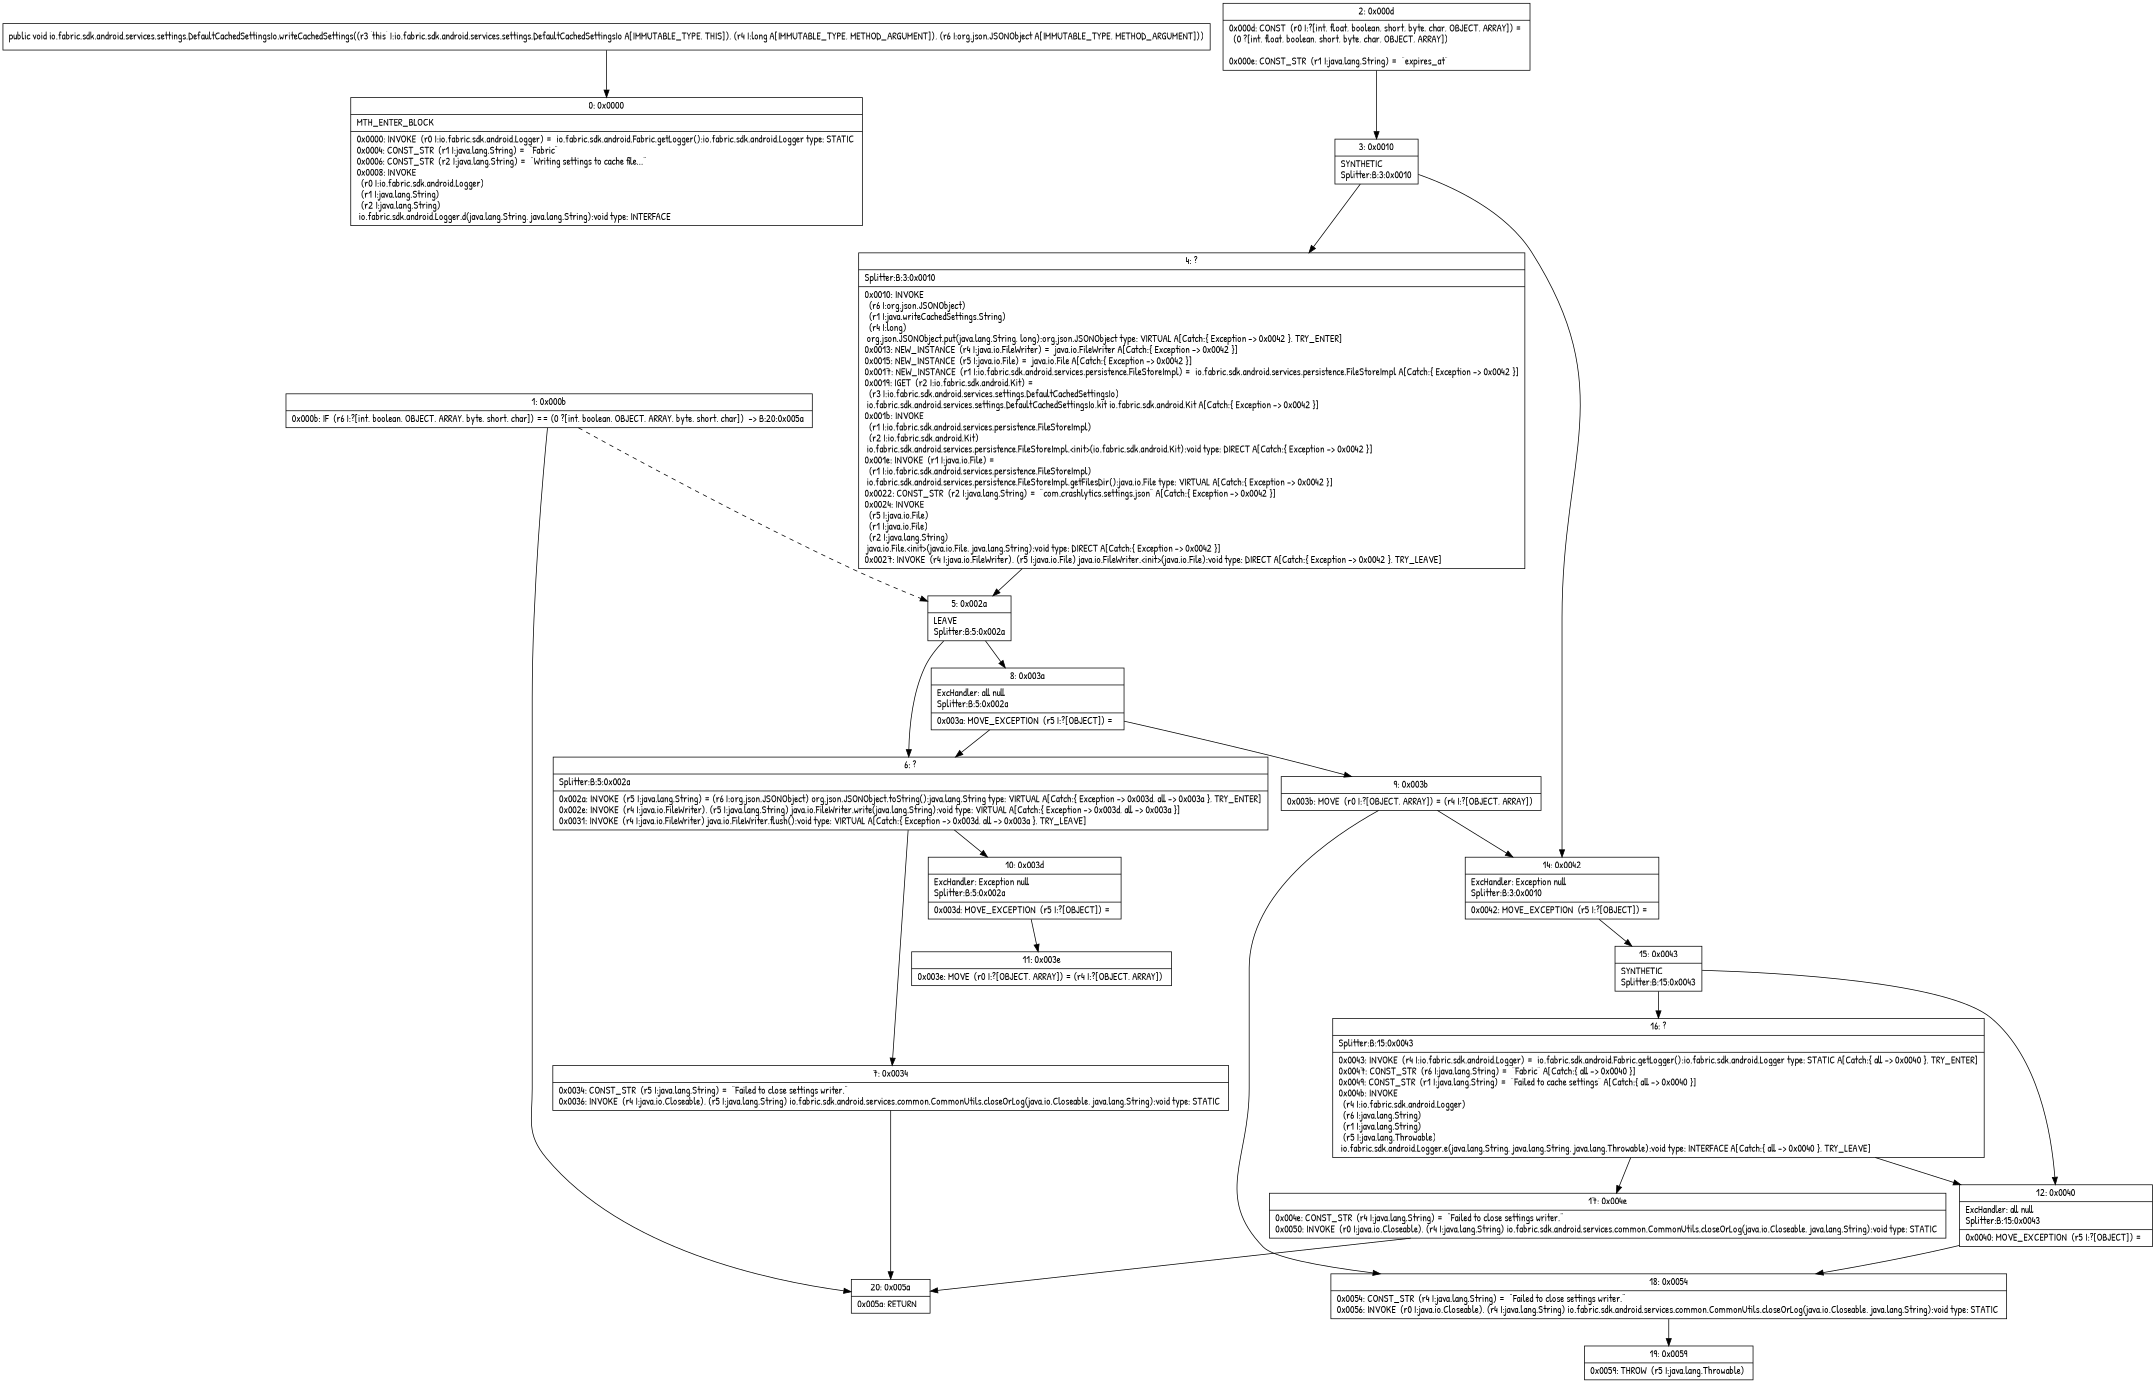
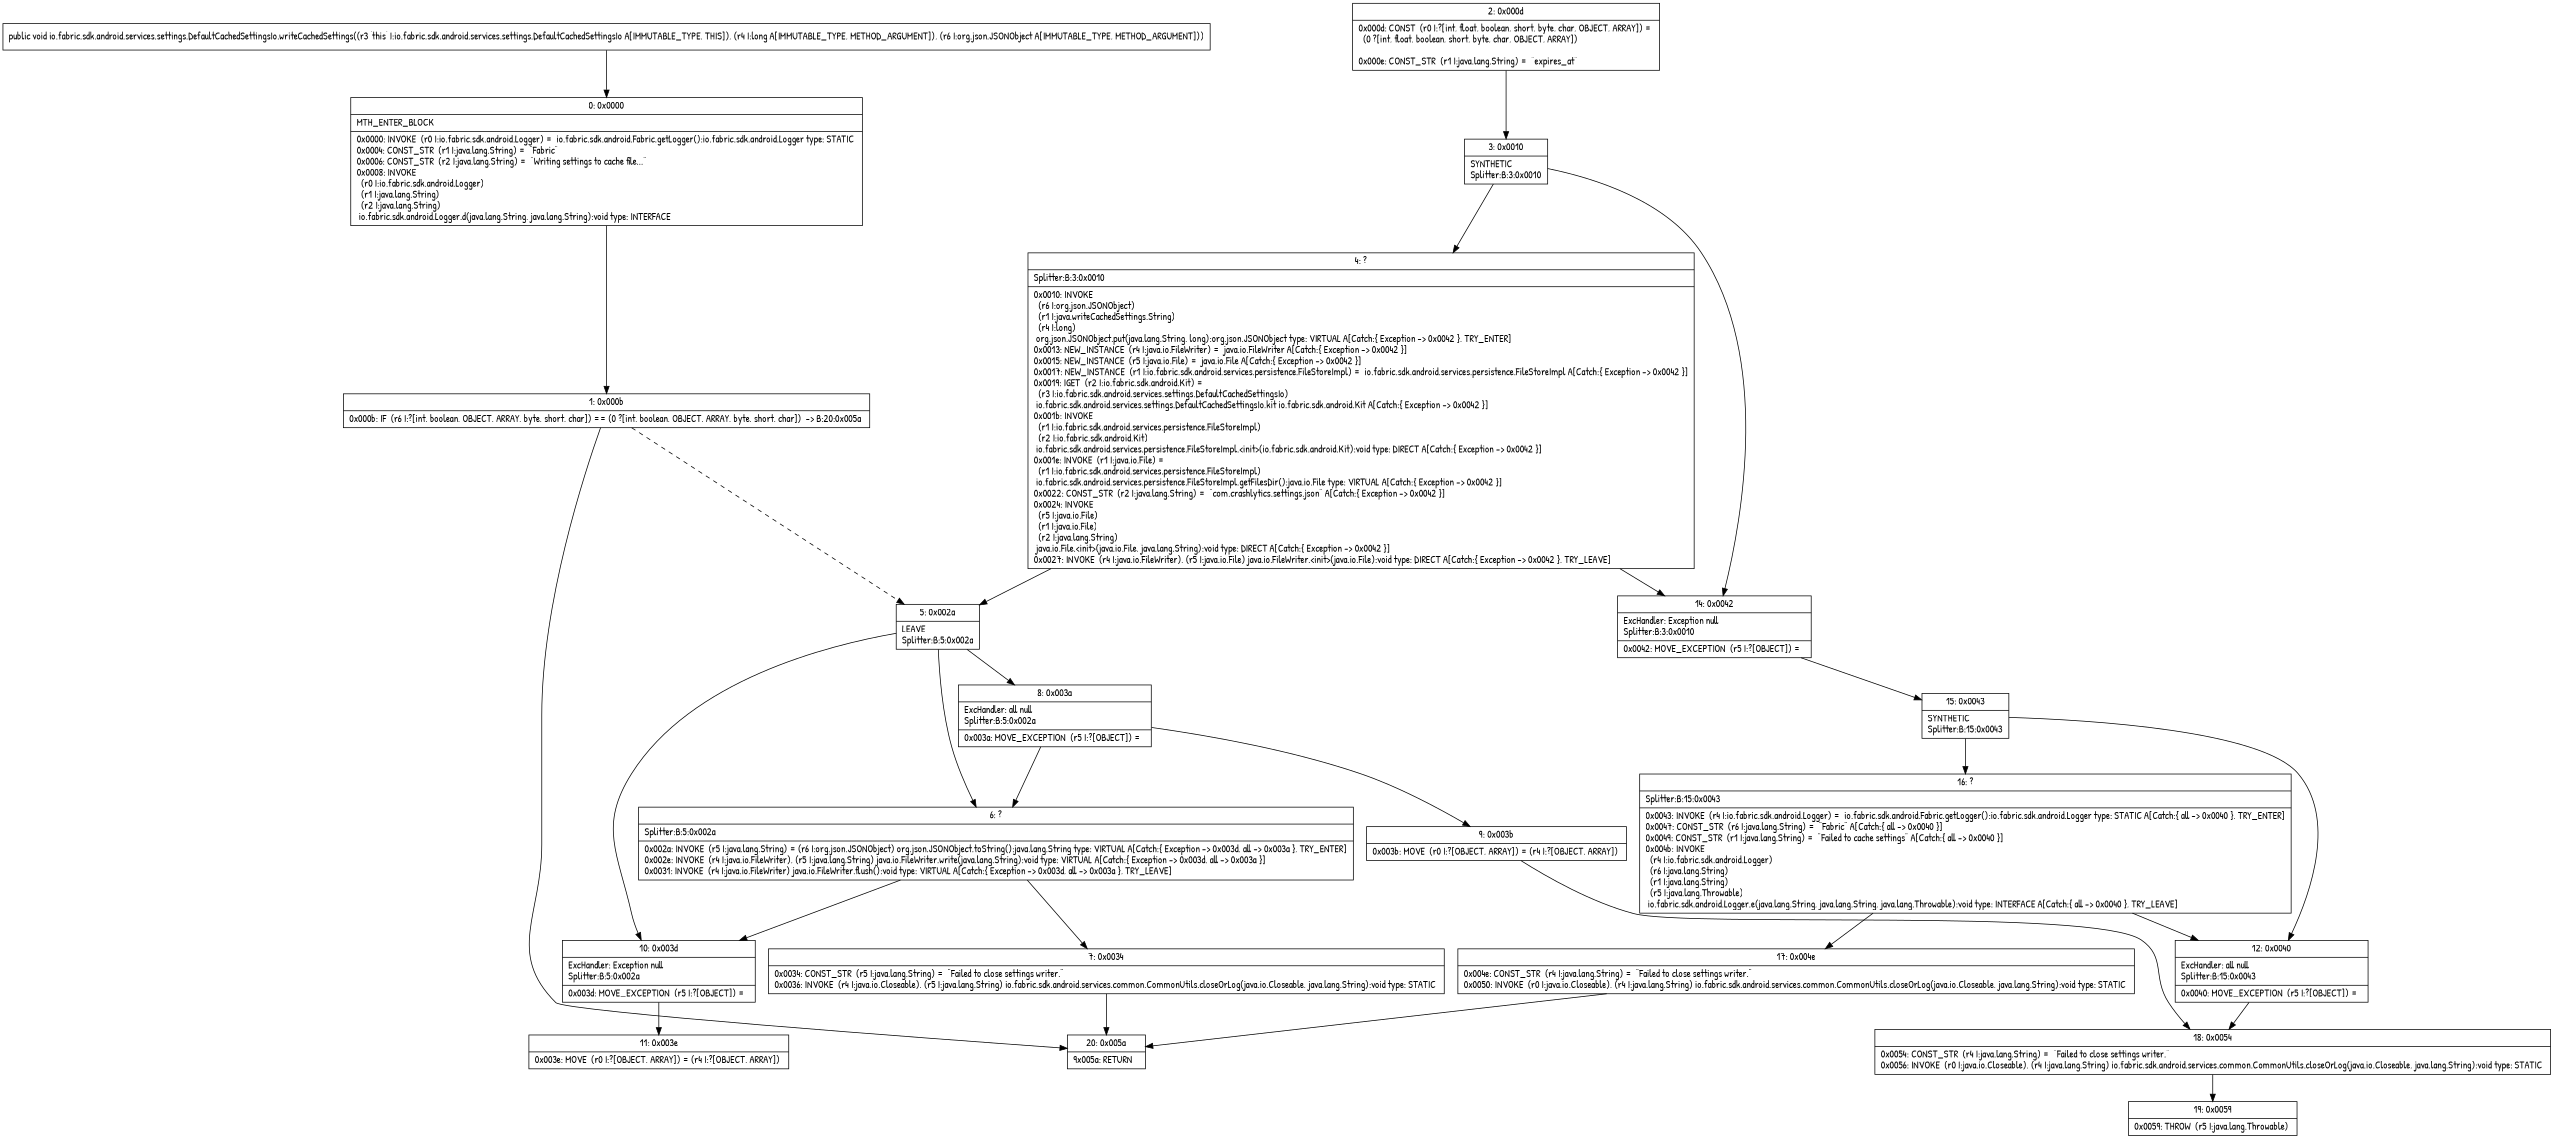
edge "0: 0x0000" -> "1: 0x000b": added
edge "5: 0x002a" -> "10: 0x003d": added
edge "9: 0x003b" -> "14: 0x0042": now "4: ?" -> "14: 0x0042"
node "20: 0x005a": text "0x005a: RETURN" -> "9x005a: RETURN"
